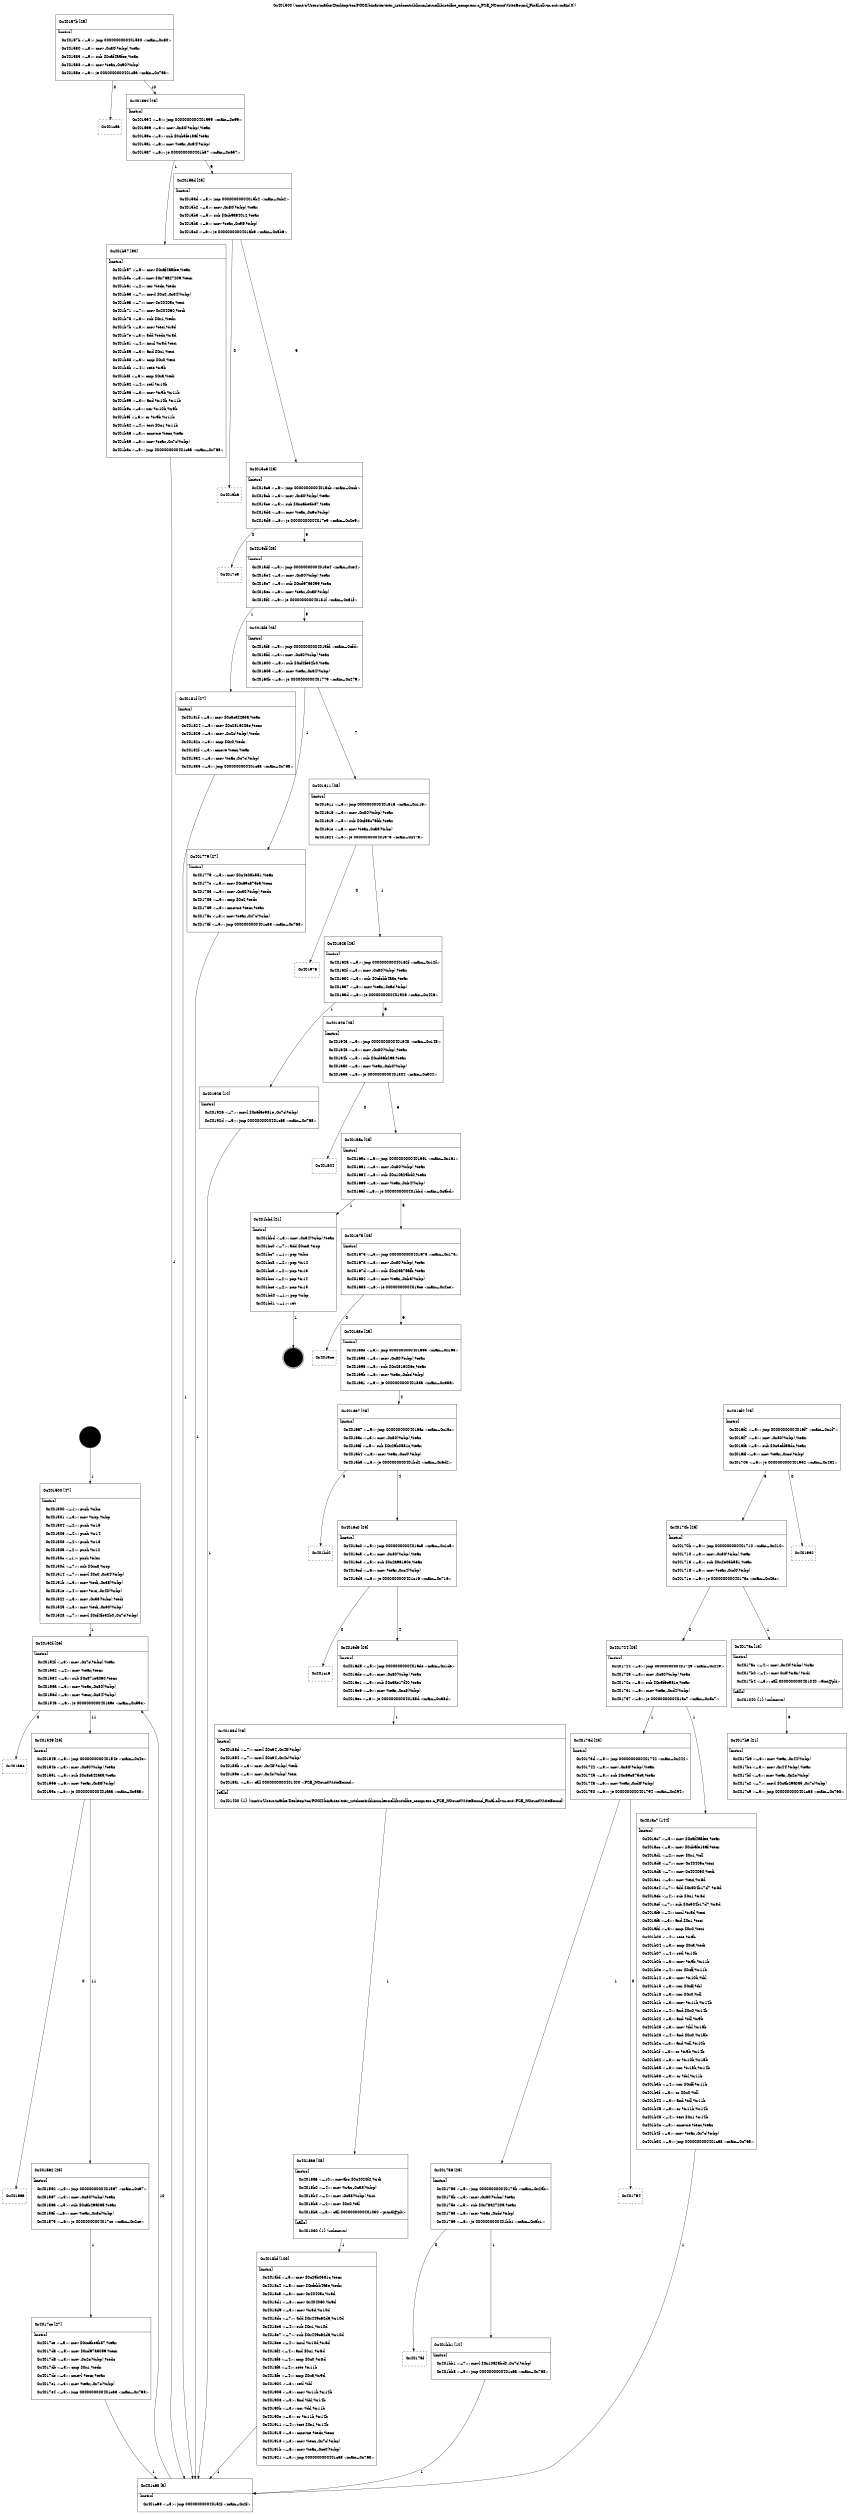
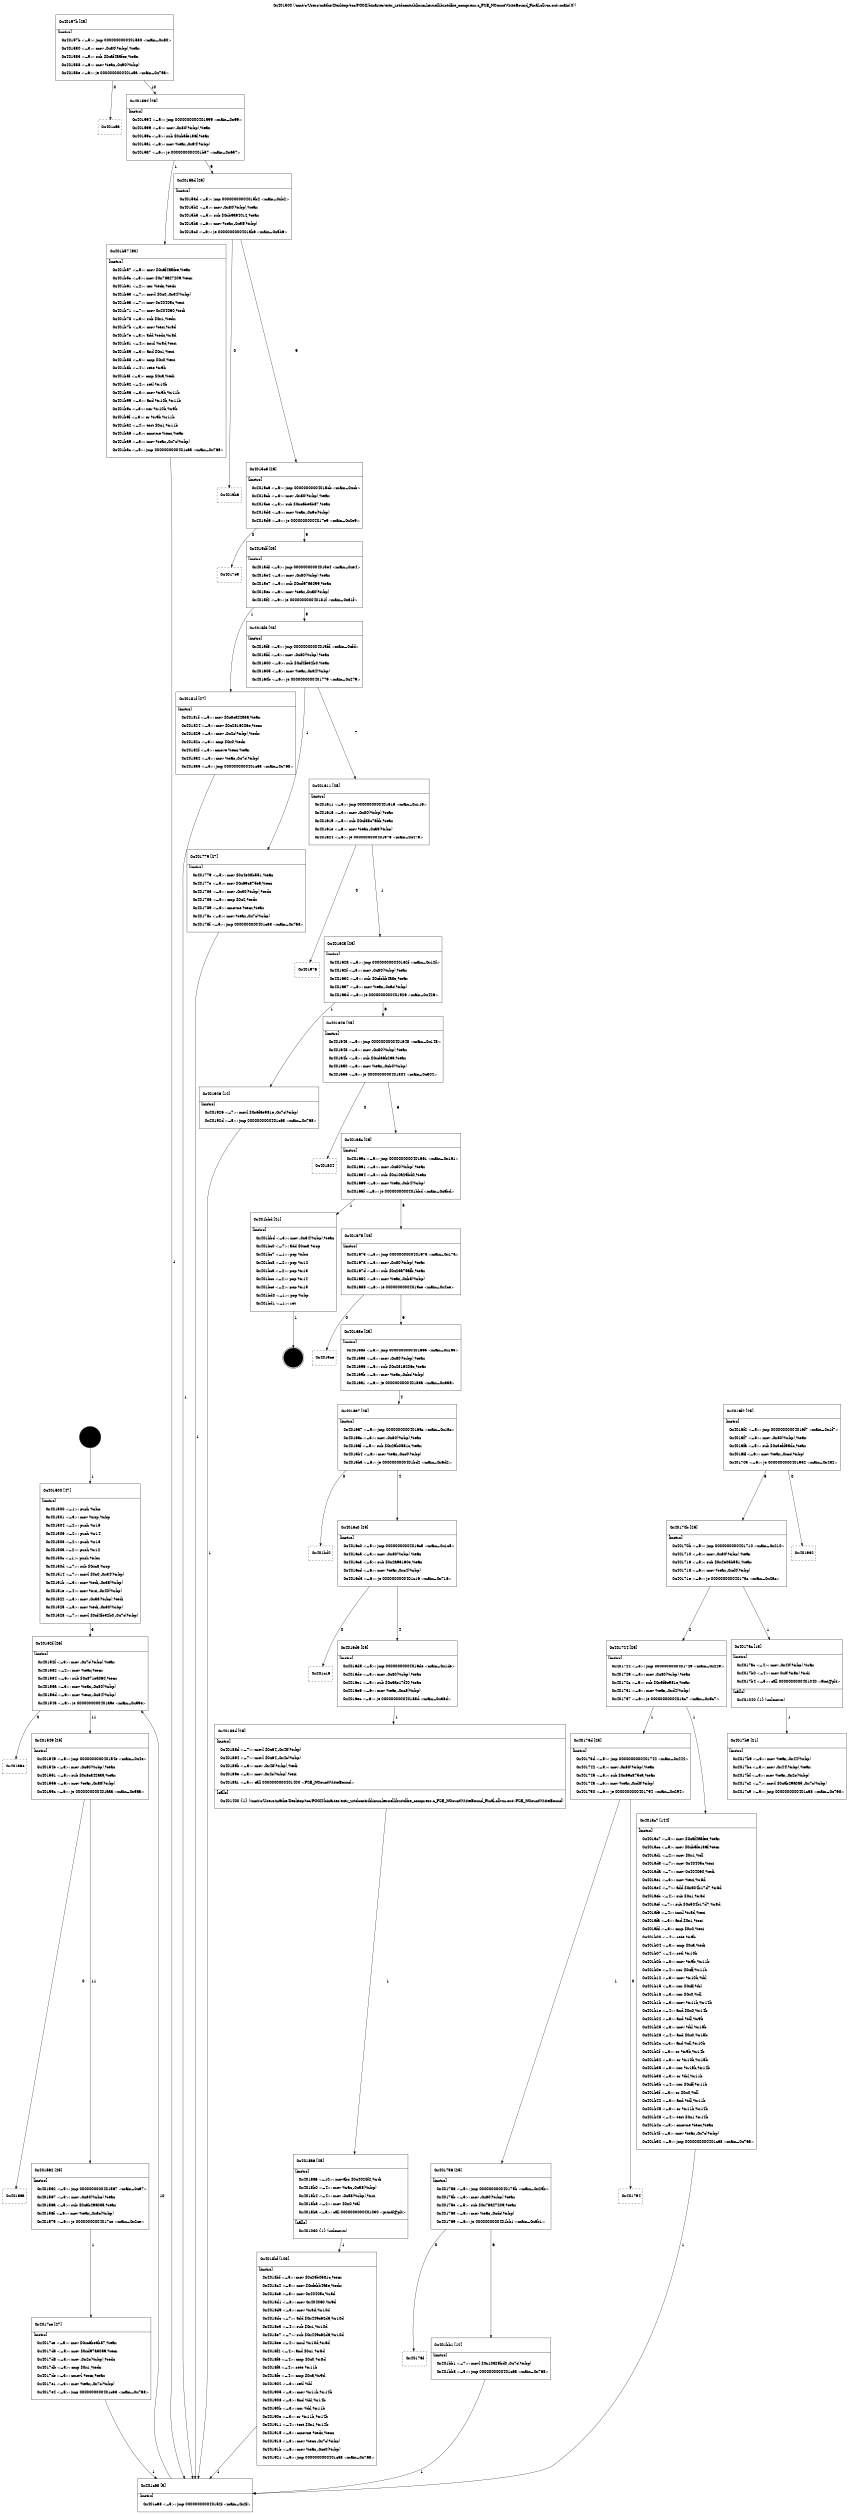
edge "0x401500 [47]" -> "0x40152f [26]": label " 1" -> " 3"
edge "0x4017ac [13]" -> "0x4017b9 [21]": label " 3" -> " 1"
edge "0x401756 [25]" -> "0x401bb1 [12]": label " 1" -> " 6"
